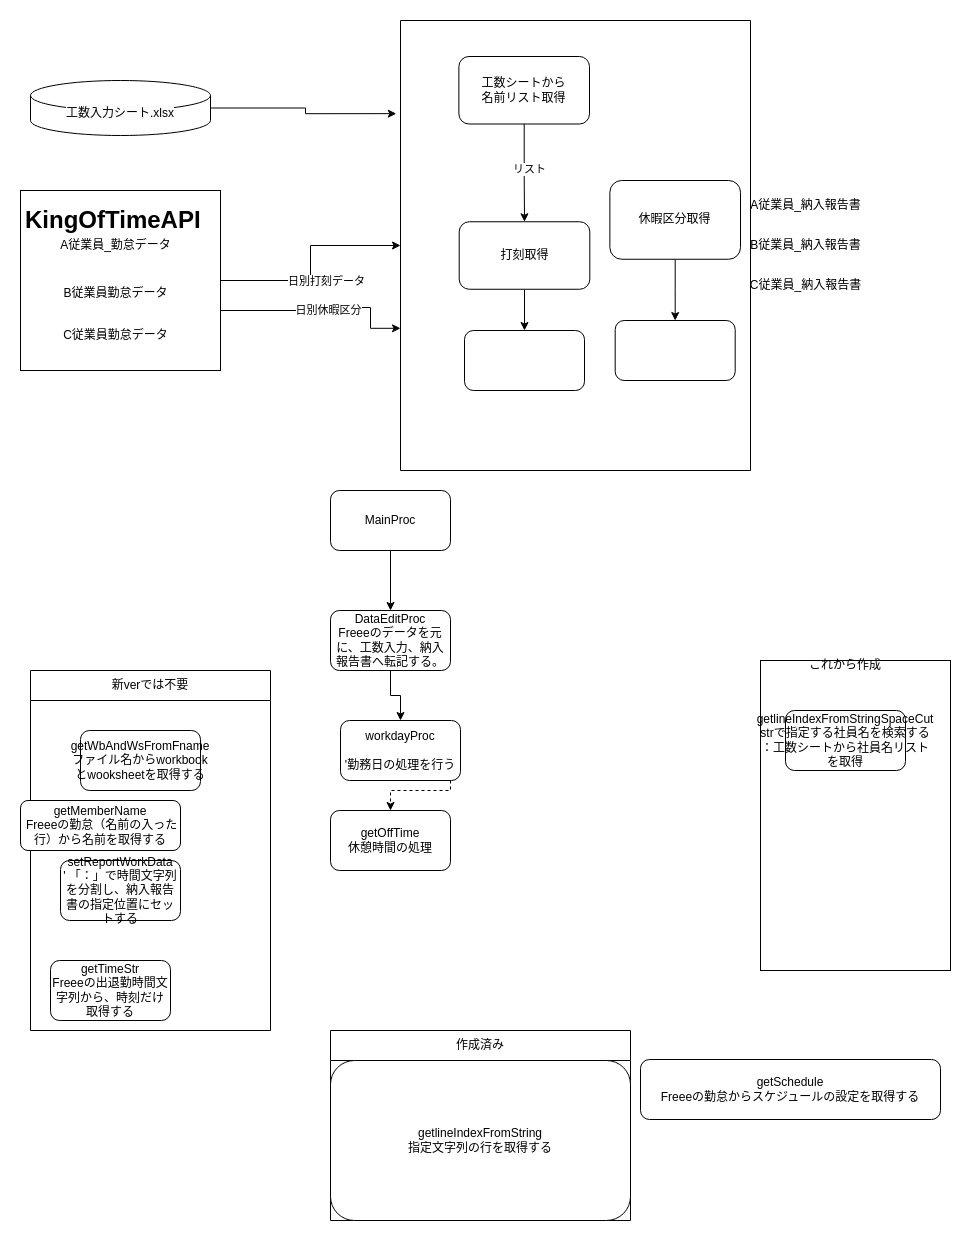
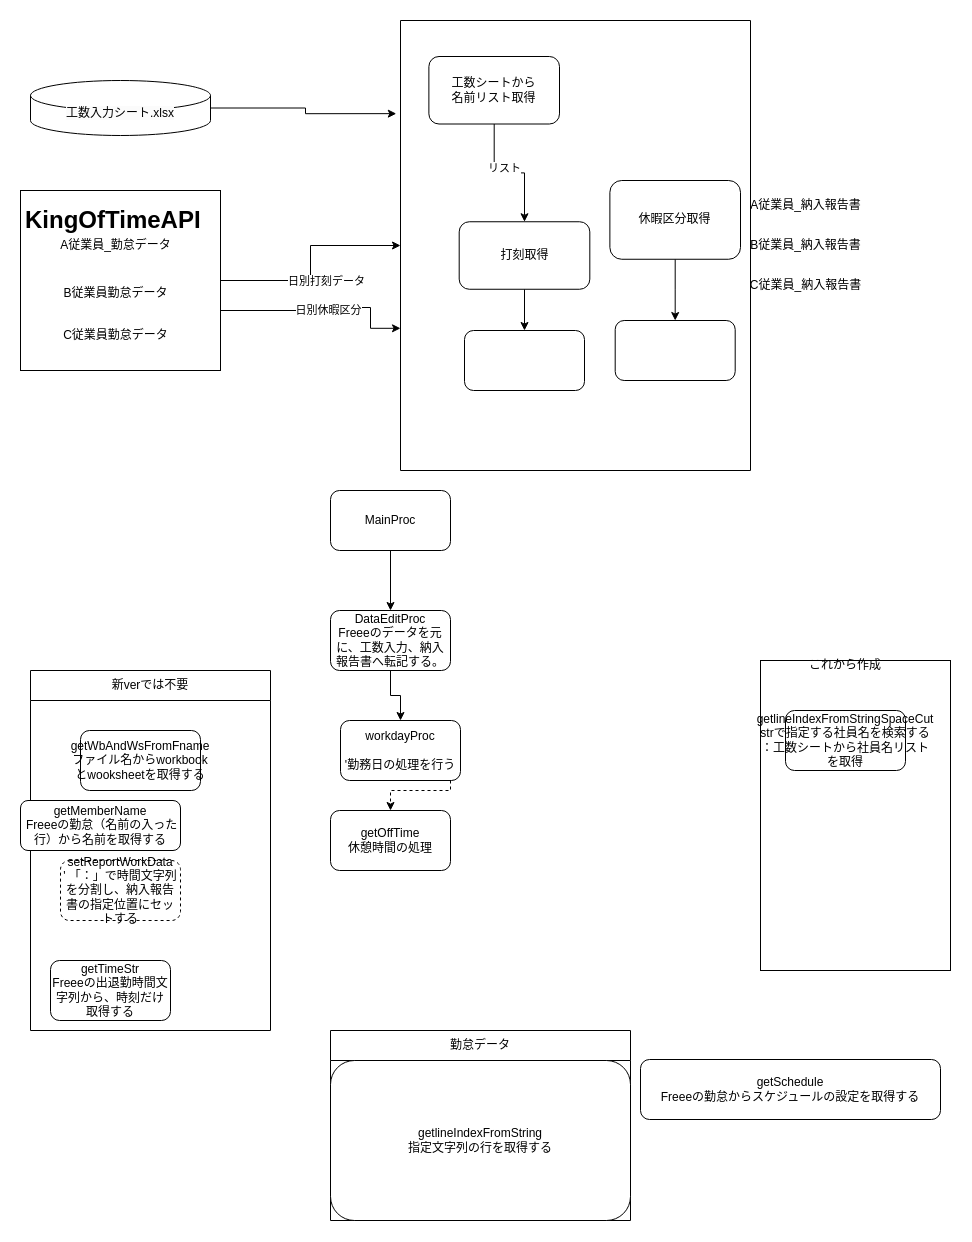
node "工数シートから 名前リスト取得": moved (524, 90) -> (494, 90)
node "setReportWorkData ' 「：」で時間文字列を分割し、納入報告書の指定位置にセットする": style solid -> dashed
node "作成済み": label "作成済み" -> "勤怠データ"
